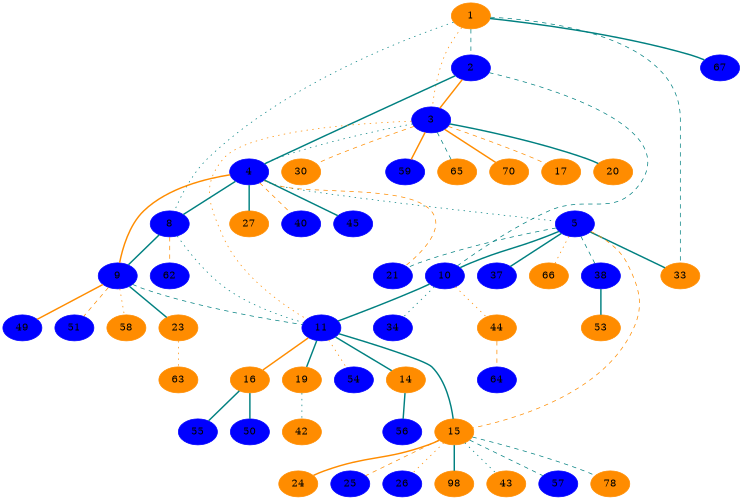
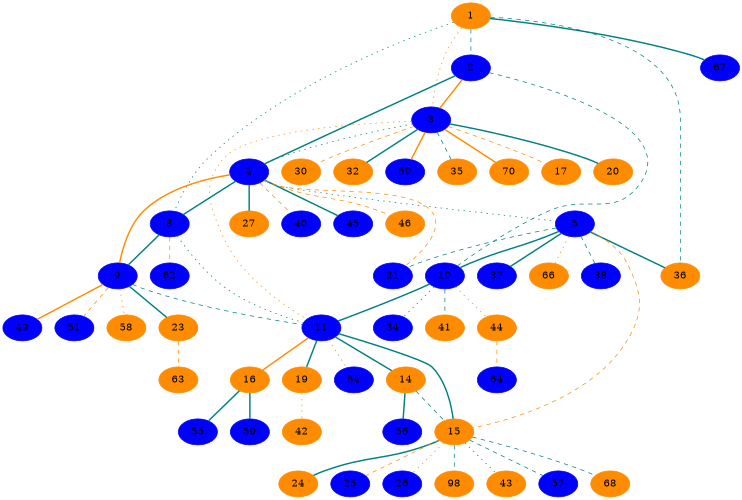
node "32": added
node "65": label "65" -> "35"
node "46": added
node "33": label "33" -> "36"
node "41": added
node "53": removed
edge "23" -- "63": style dotted -> dashed
edge "19" -- "42": color teal -> darkorange
edge "14" -- "15": added
edge "15" -- "24": color darkorange -> teal
edge "15" -- "98": style bold -> dashed
node "78": label "78" -> "68"
